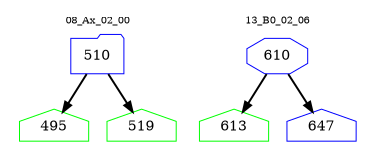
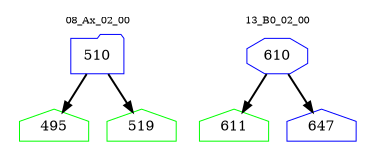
cluster "13_B0_02_06": label "13_B0_02_06" -> "13_B0_02_00"
node "613": label "613" -> "611"
